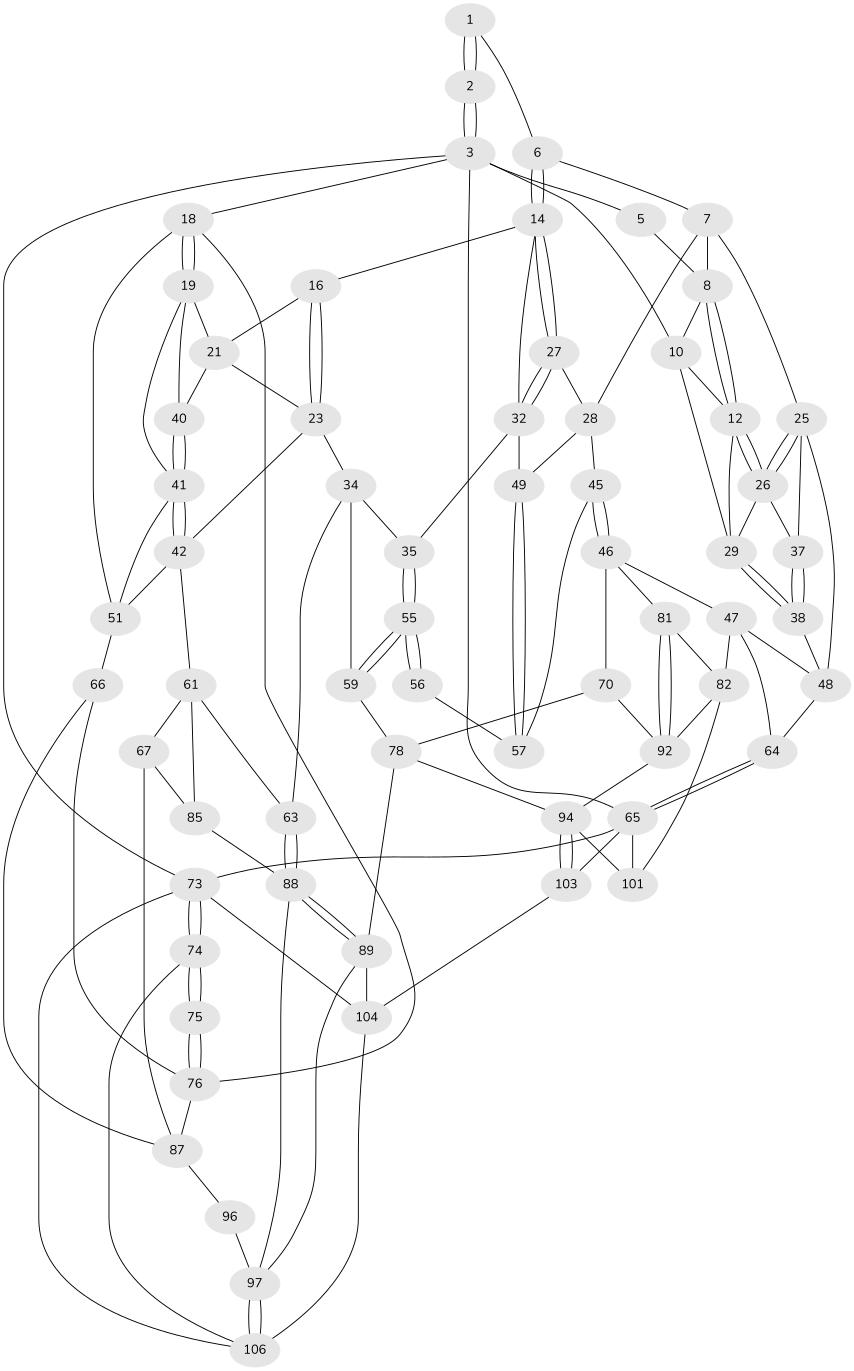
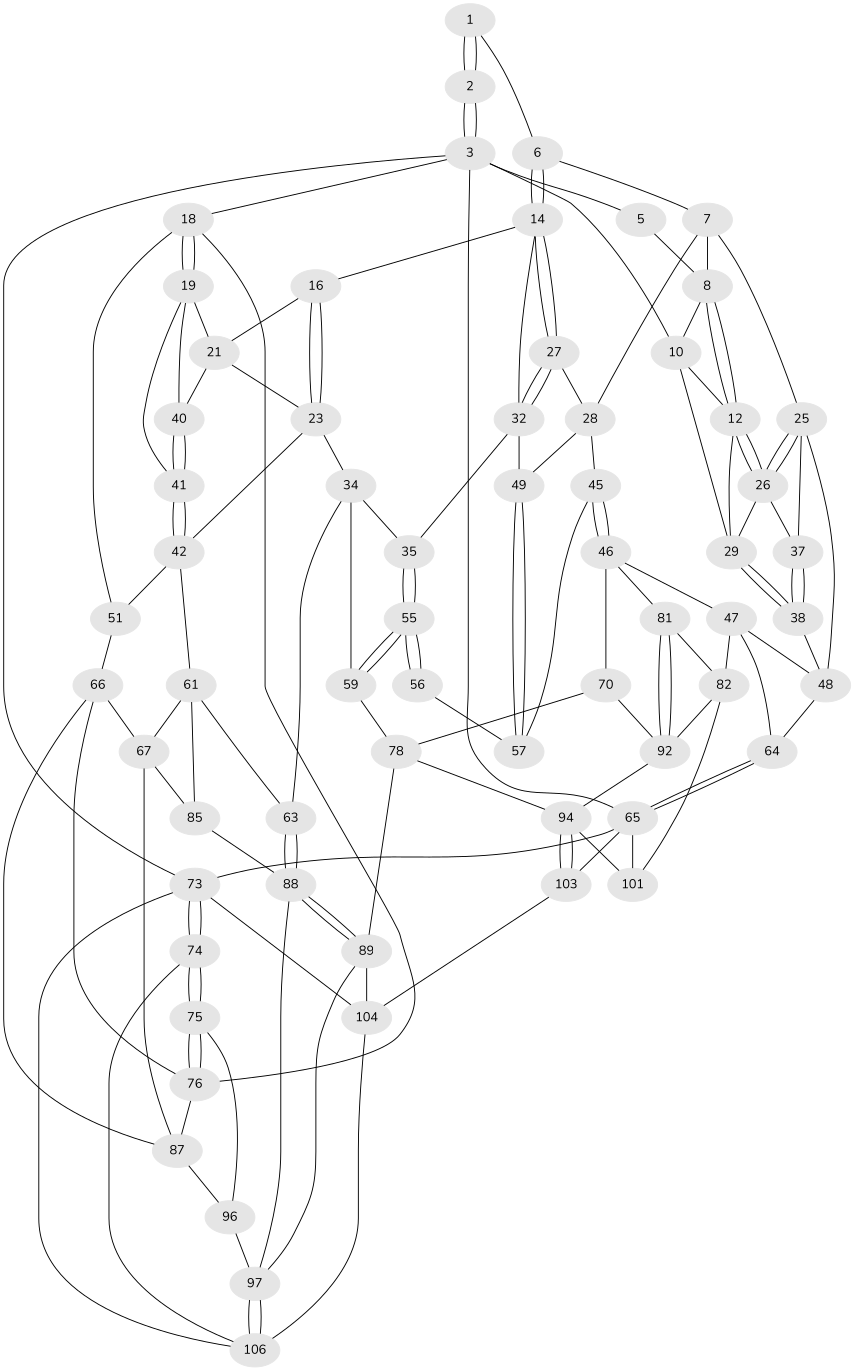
edge "41" -- "51": removed
edge "66" -- "67": added
edge "75" -- "96": added
